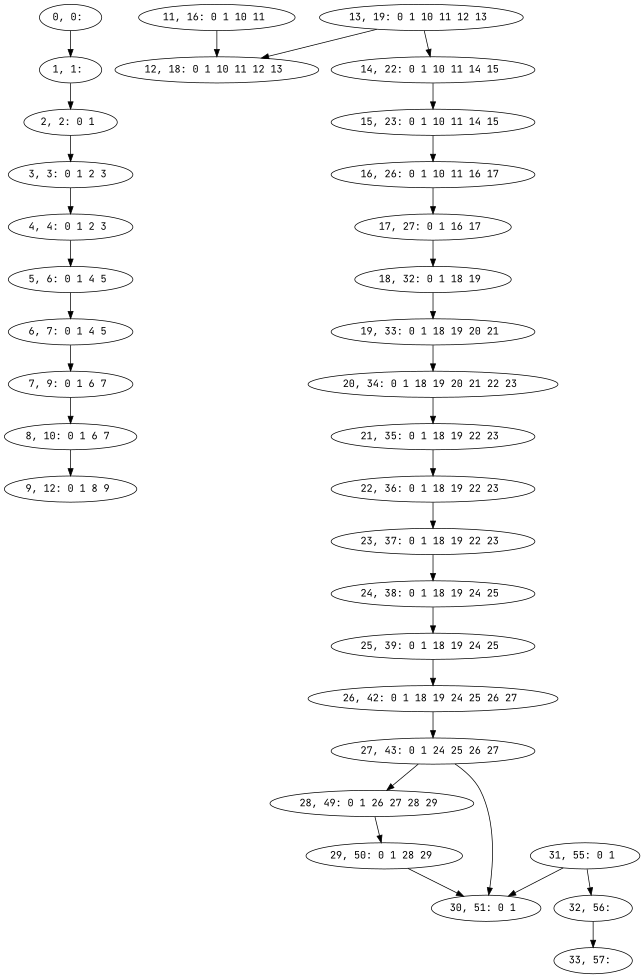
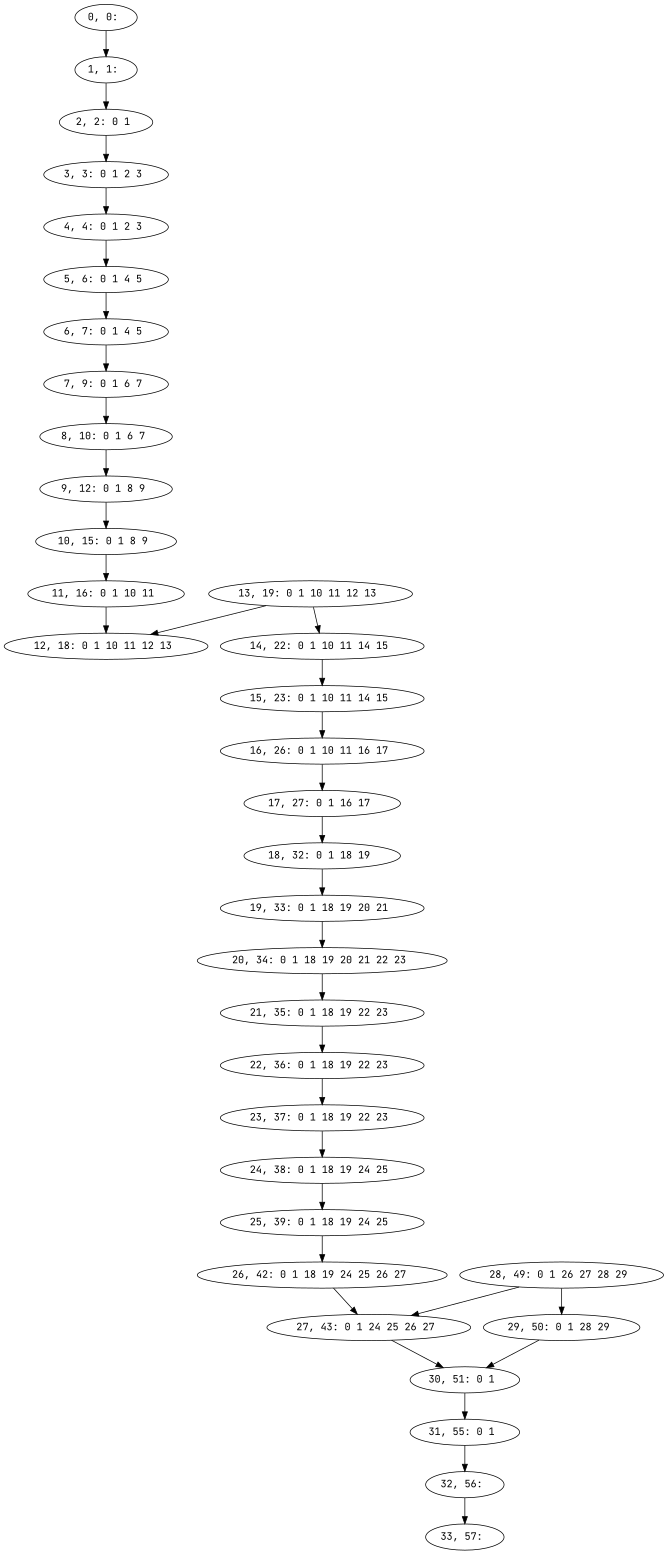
node "10, 15: 0 1 8 9": added
edge "27, 43: 0 1 24 25 26 27" -> "28, 49: 0 1 26 27 28 29": reversed
edge "31, 55: 0 1" -> "30, 51: 0 1": reversed
